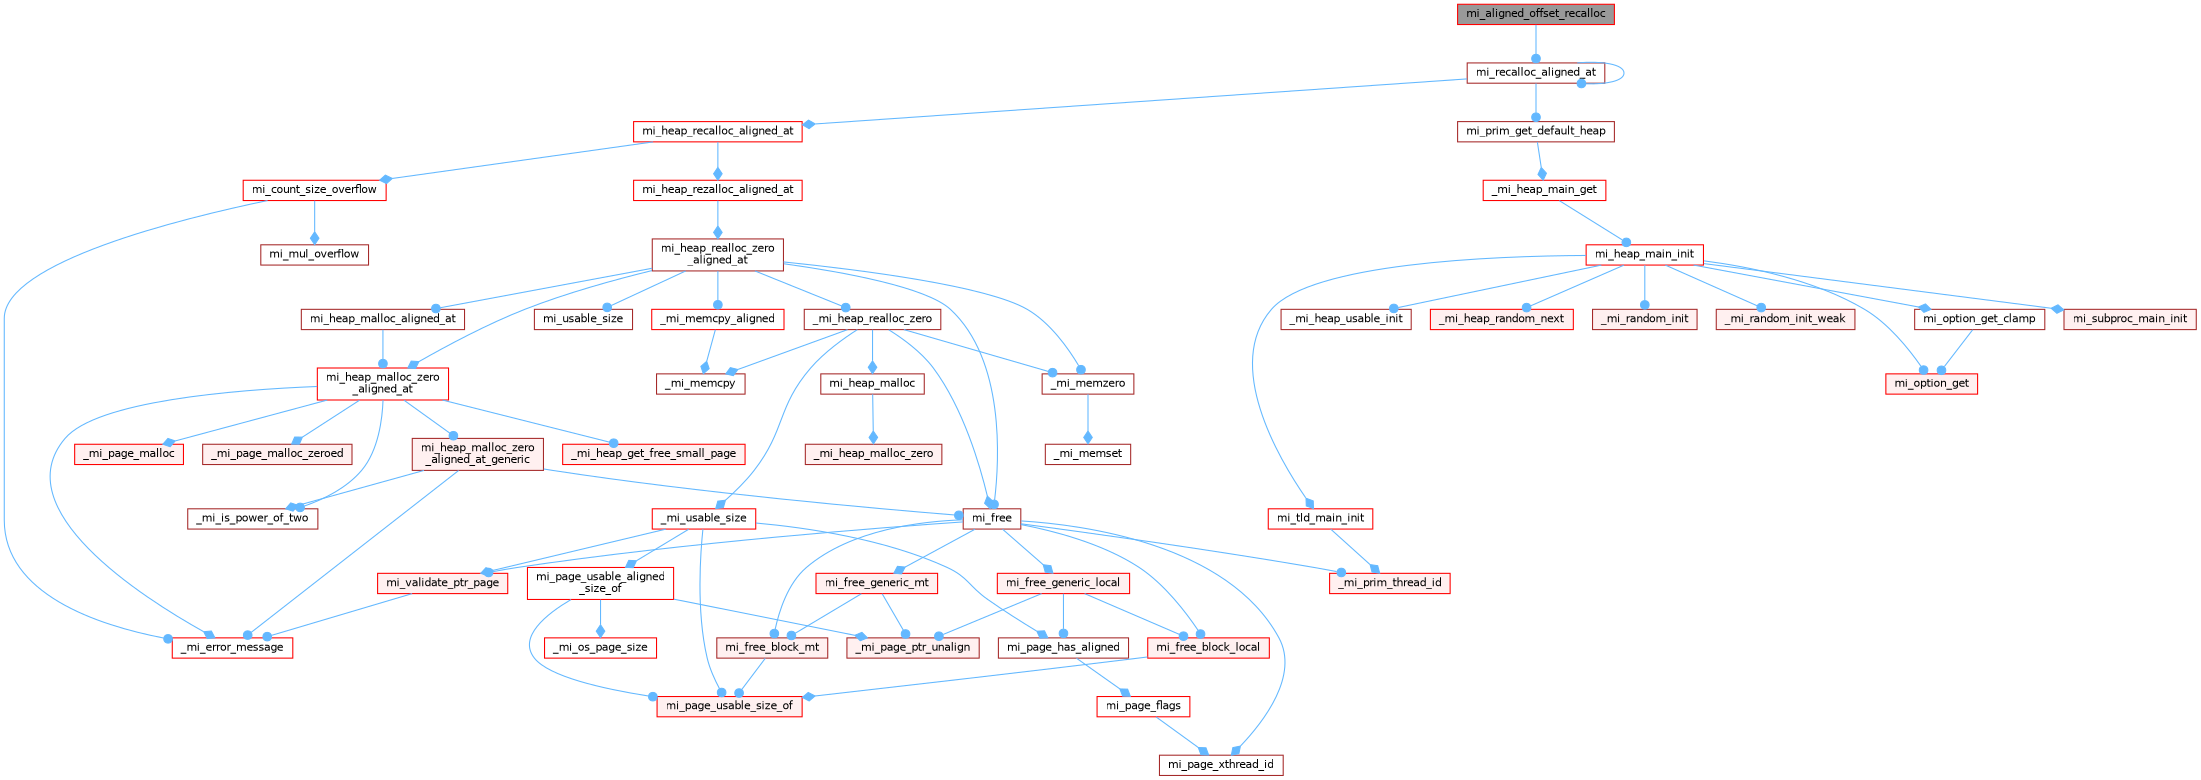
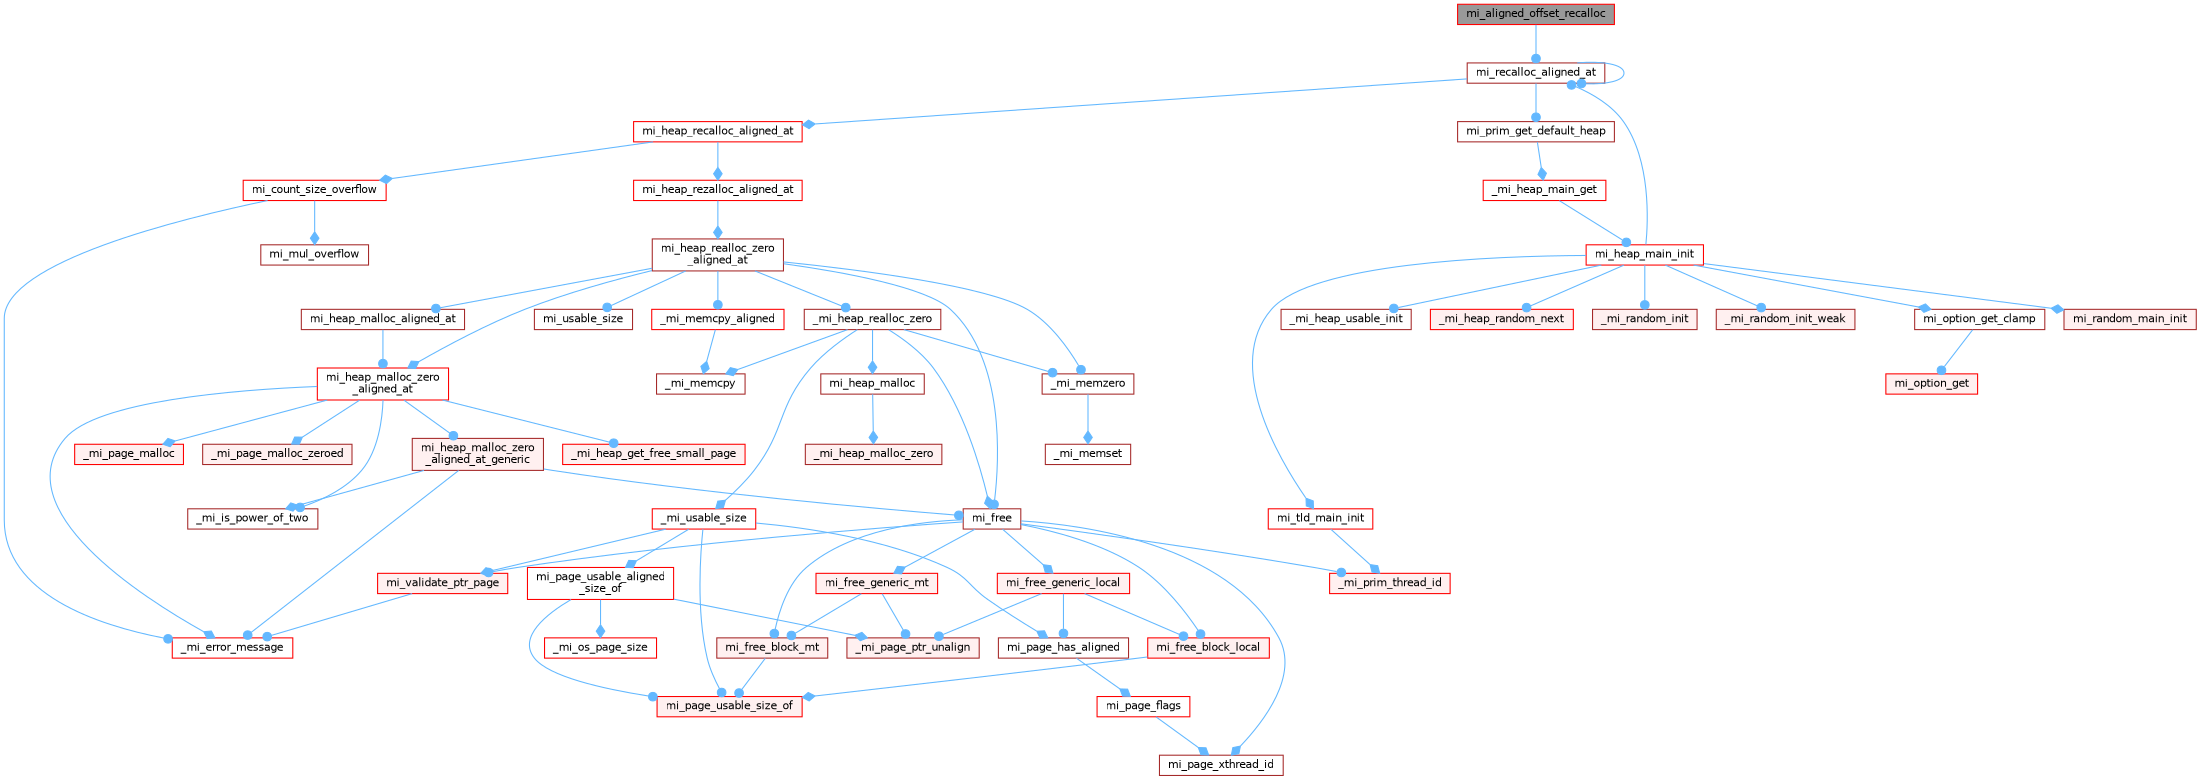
edge "mi_heap_main_init" -> "mi_option_get": now "mi_heap_main_init" -> "mi_recalloc_aligned_at"
node "mi_subproc_main_init": label "mi_subproc_main_init" -> "mi_random_main_init"
